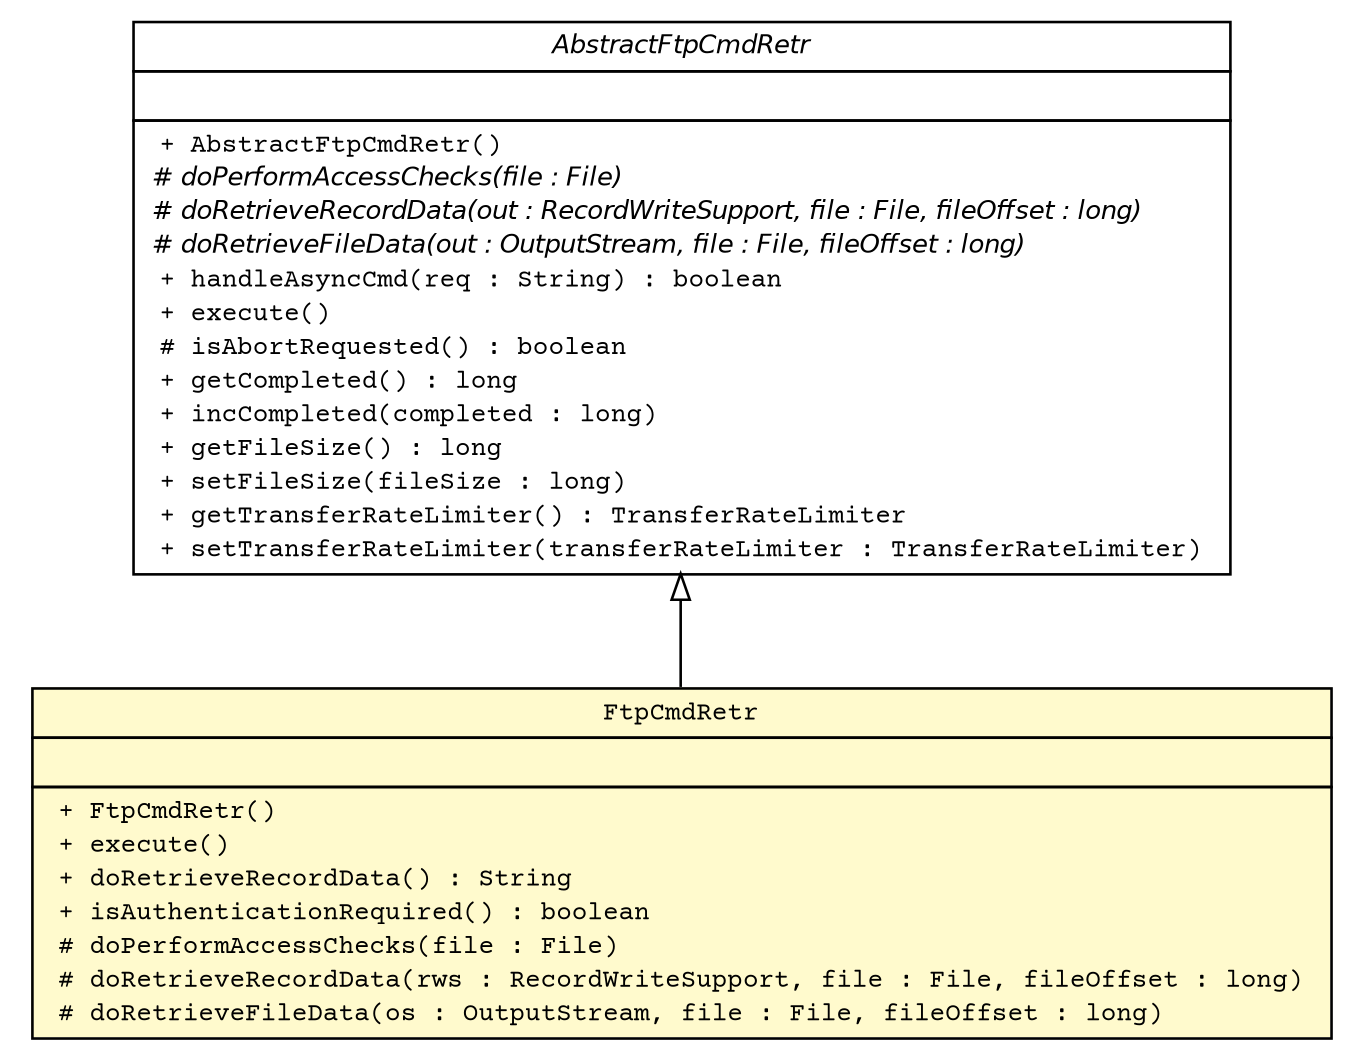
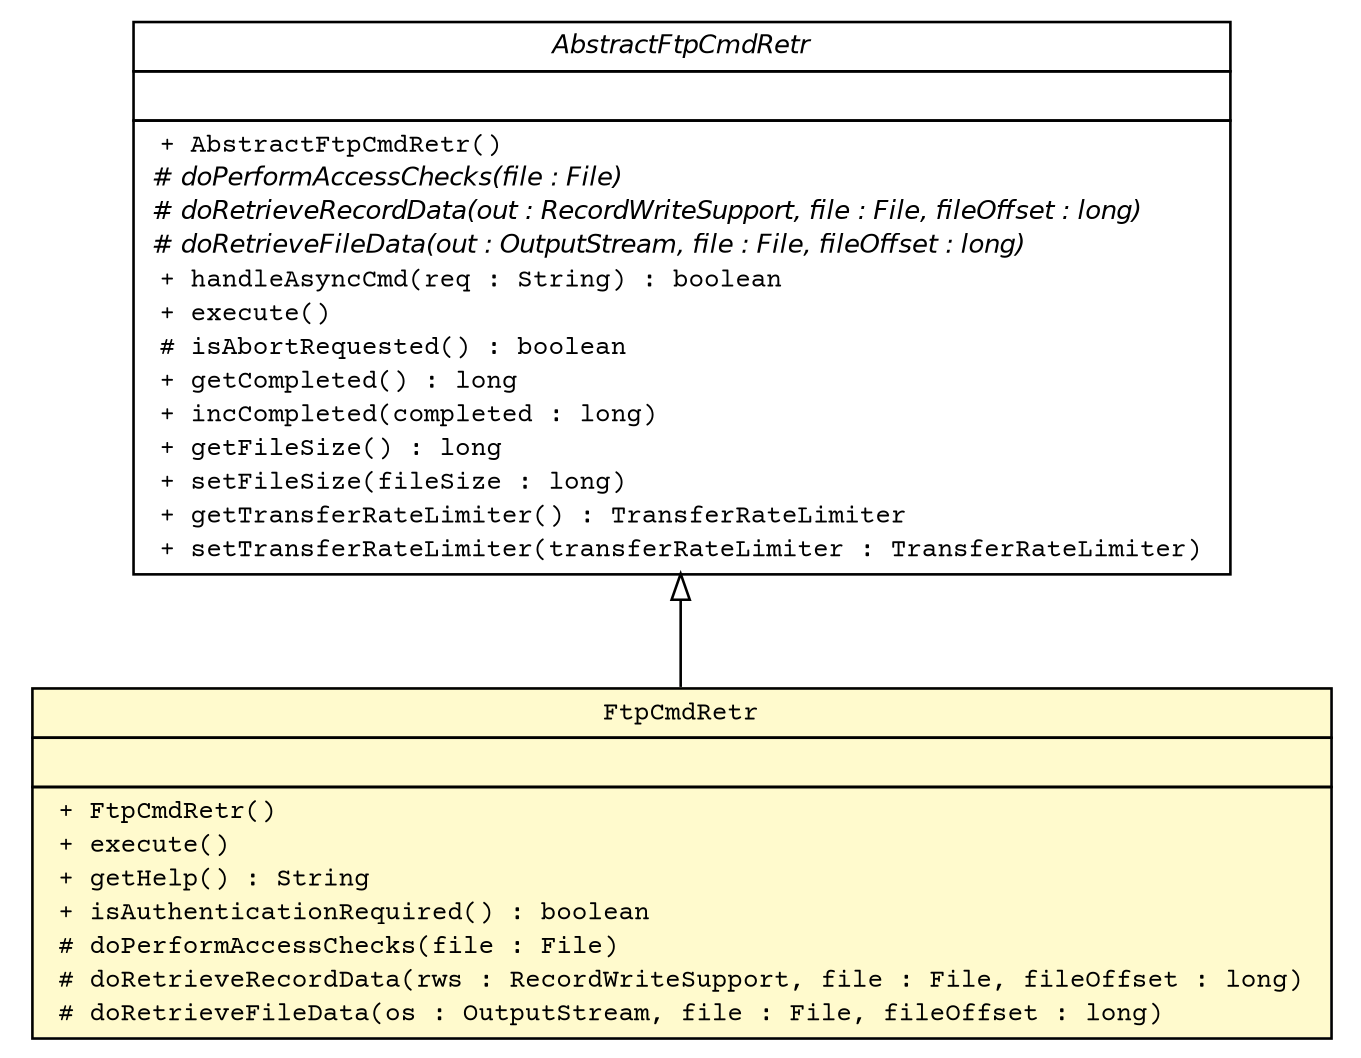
node "FtpCmdRetr": text "+ doRetrieveRecordData() : String" -> "+ getHelp() : String"
